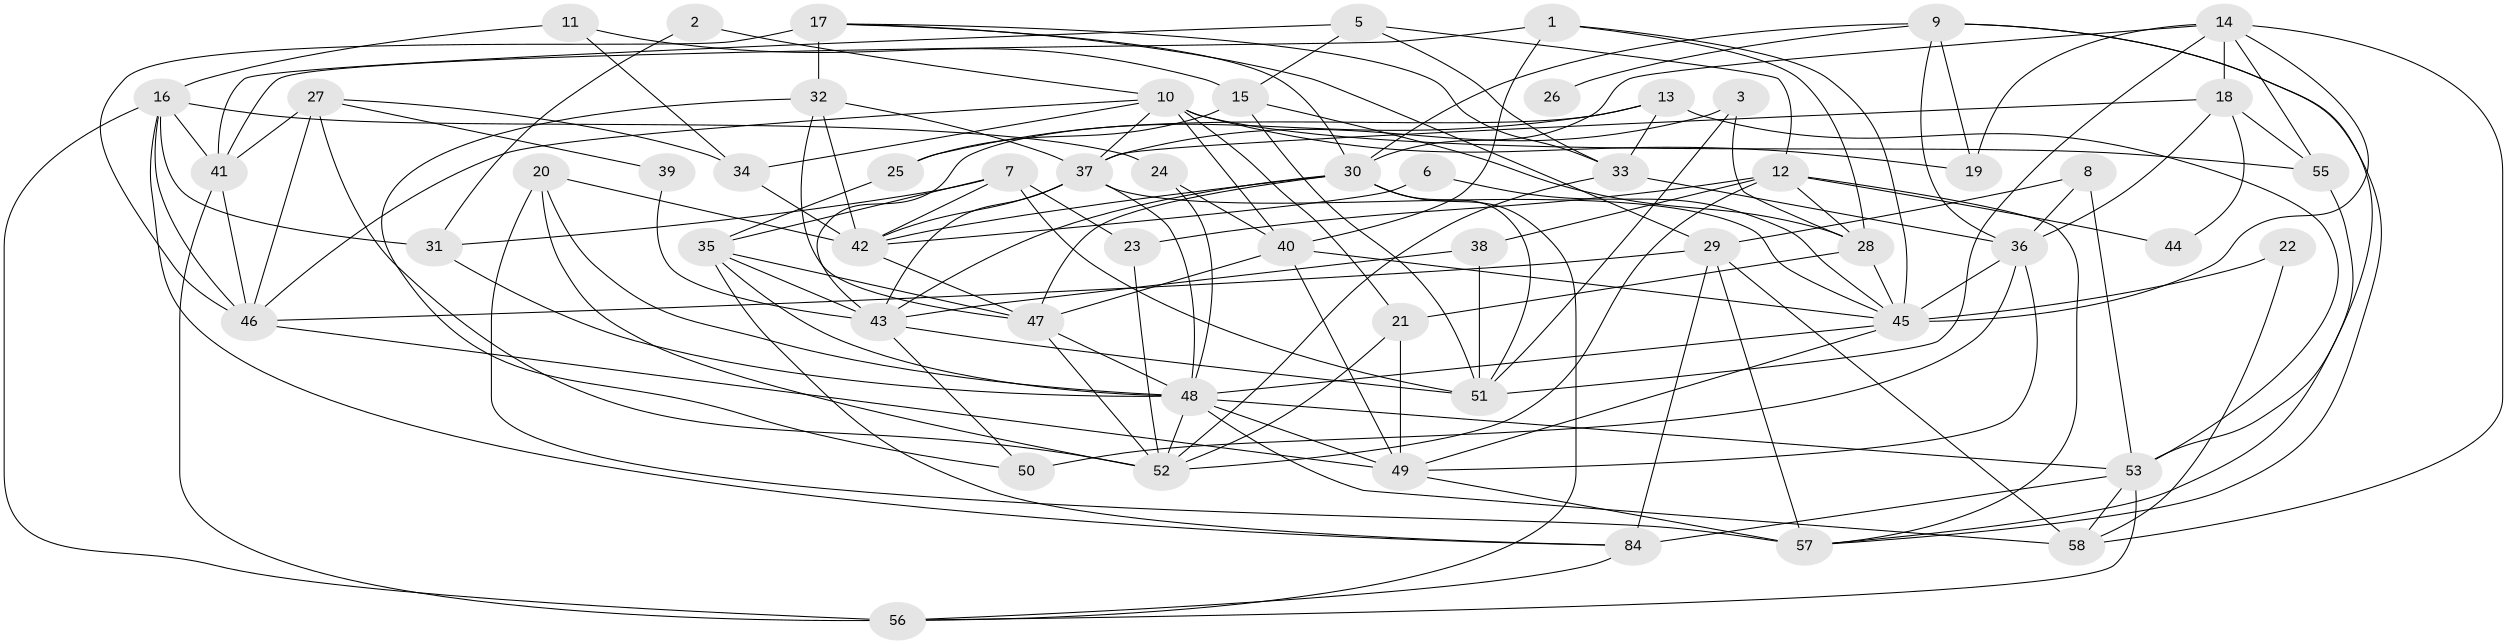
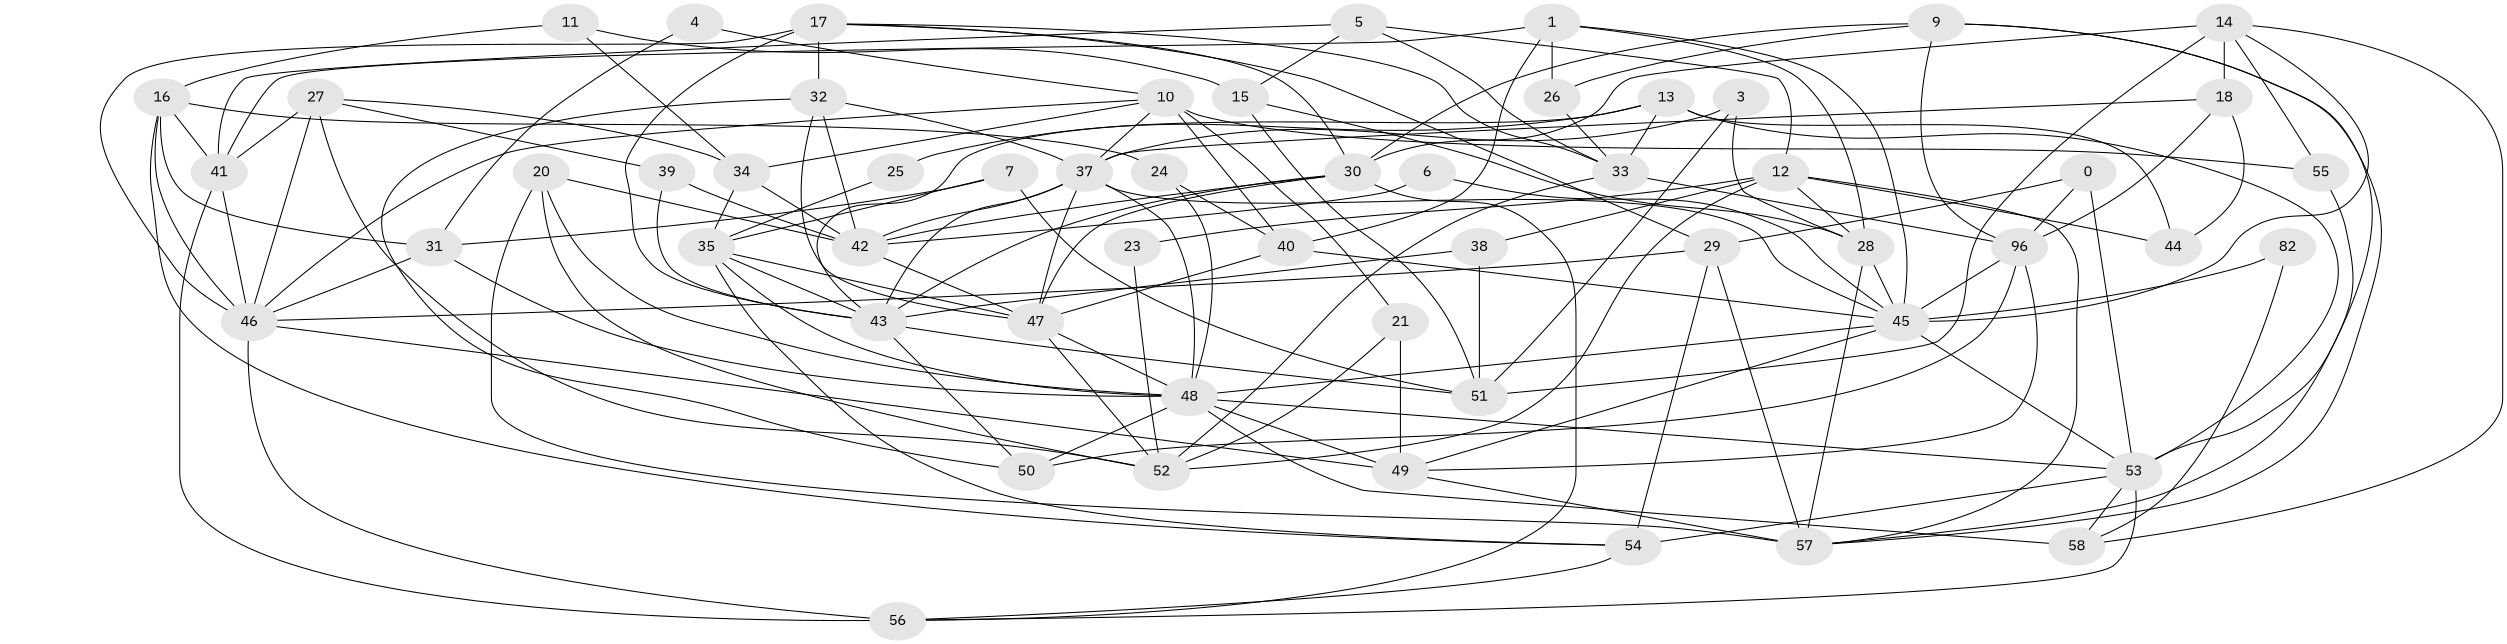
node "2": label "2" -> "4"
edge "1" -- "26": added
edge "13" -- "44": added
edge "15" -- "25": removed
edge "26" -- "33": added
edge "18" -- "55": removed
node "19": removed
node "8": label "8" -> "0"
edge "34" -- "35": added
edge "7" -- "42": now "39" -- "42"
edge "17" -- "43": added
edge "7" -- "23": removed
edge "30" -- "51": removed
edge "37" -- "47": added
node "36": label "36" -> "96"
node "22": label "22" -> "82"
edge "28" -- "21": now "28" -- "57"
edge "31" -- "46": added
edge "40" -- "49": removed
edge "29" -- "58": removed
edge "45" -- "53": added
edge "48" -- "52": now "48" -- "50"
node "84": label "84" -> "54"
edge "16" -- "56": now "46" -- "56"
